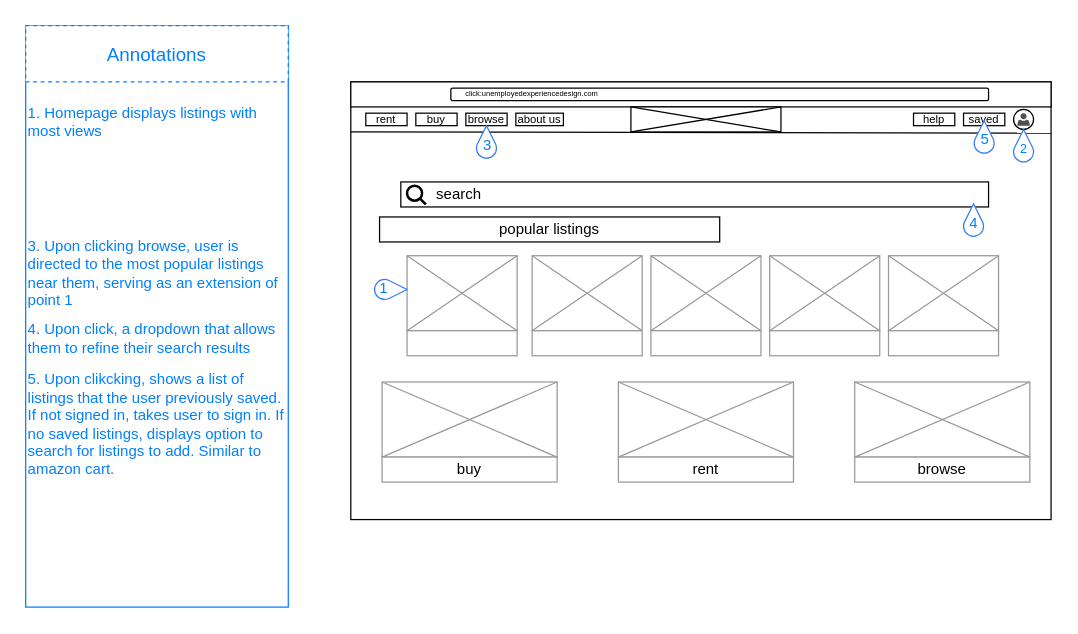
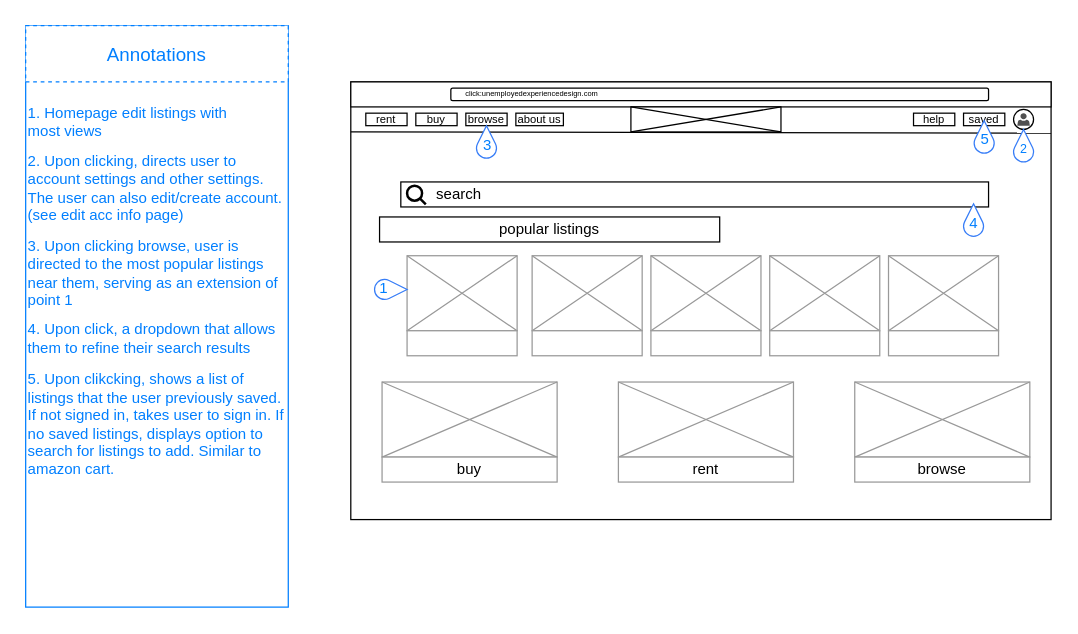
node "1. Homepage displays listings with most views": label "1. Homepage displays listings with most views" -> "1. Homepage edit listings with most views"
node "2. Upon clicking, directs user to account settings and other settings. The user can also edit/create account. (see edit acc info page)": added
